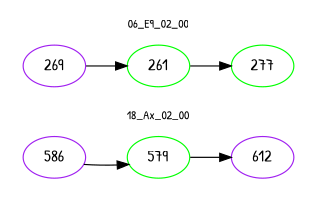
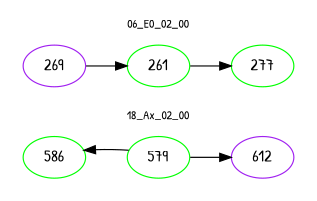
cluster "06_E9_02_00": label "06_E9_02_00" -> "06_E0_02_00"
node "586": color purple -> green
edge "586" -> "579": reversed
